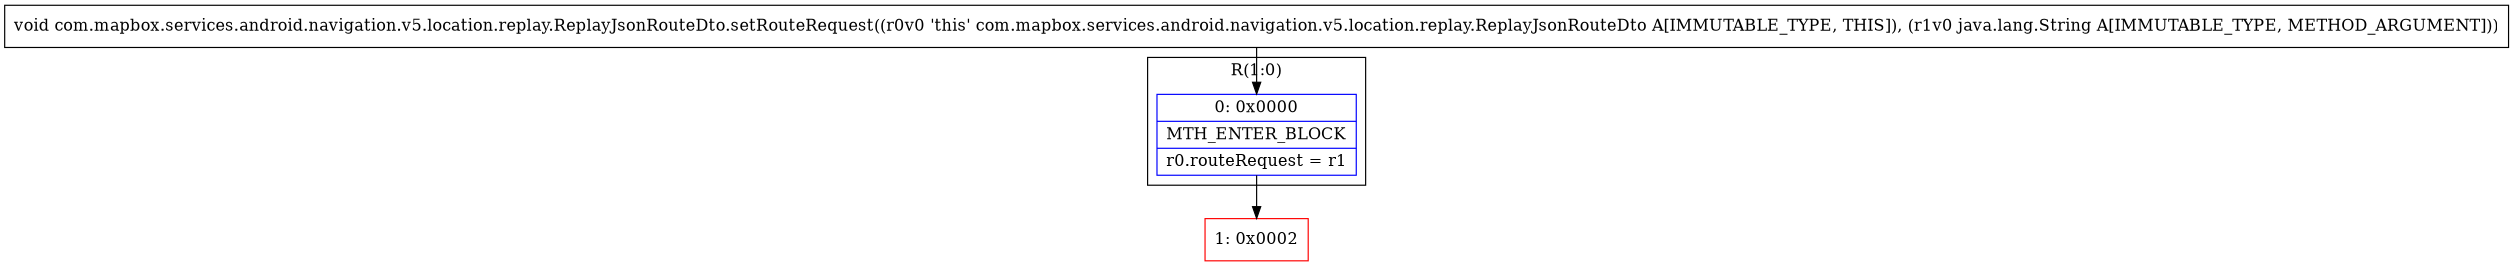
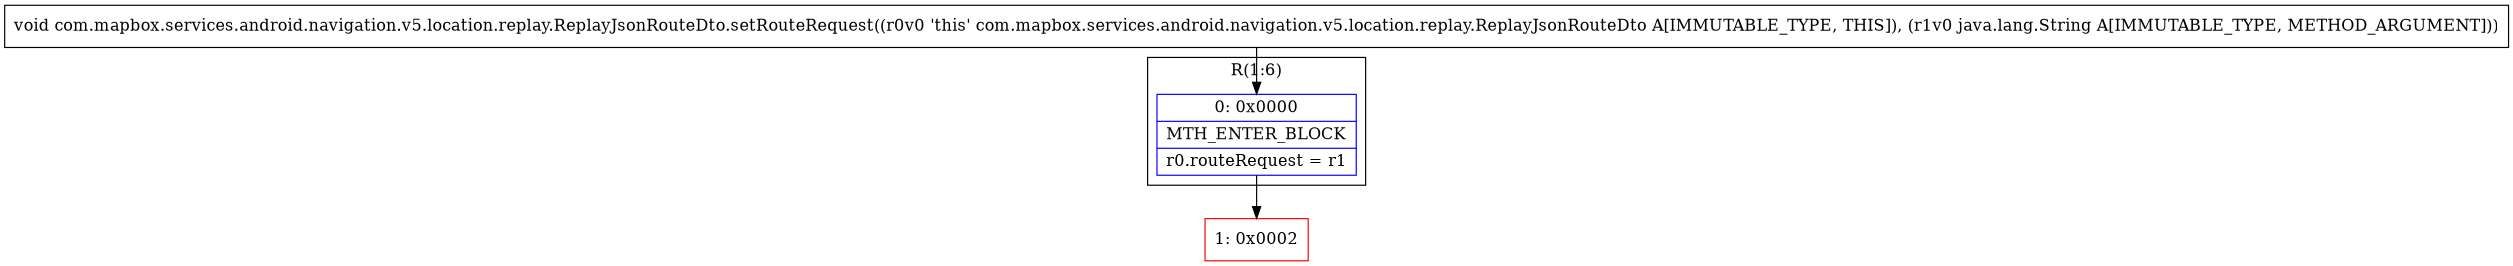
cluster "R(1:0)": label "R(1:0)" -> "R(1:6)"
